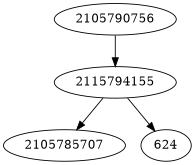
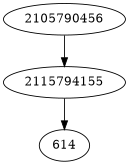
node "2105790756": label "2105790756" -> "2105790456"
node "2105785707": removed
node "624": label "624" -> "614"
